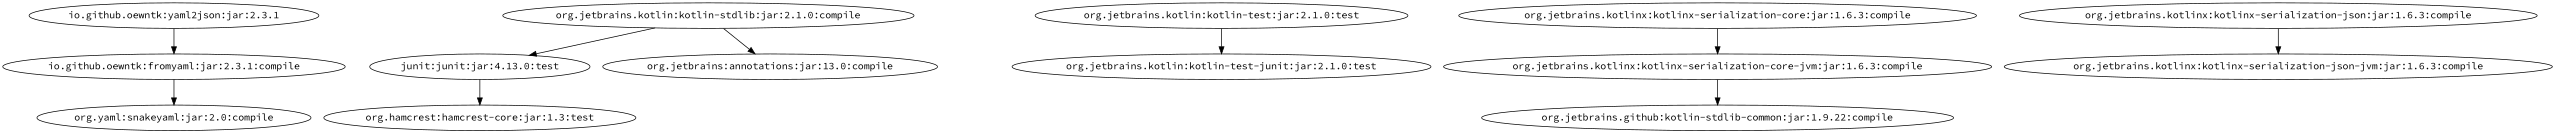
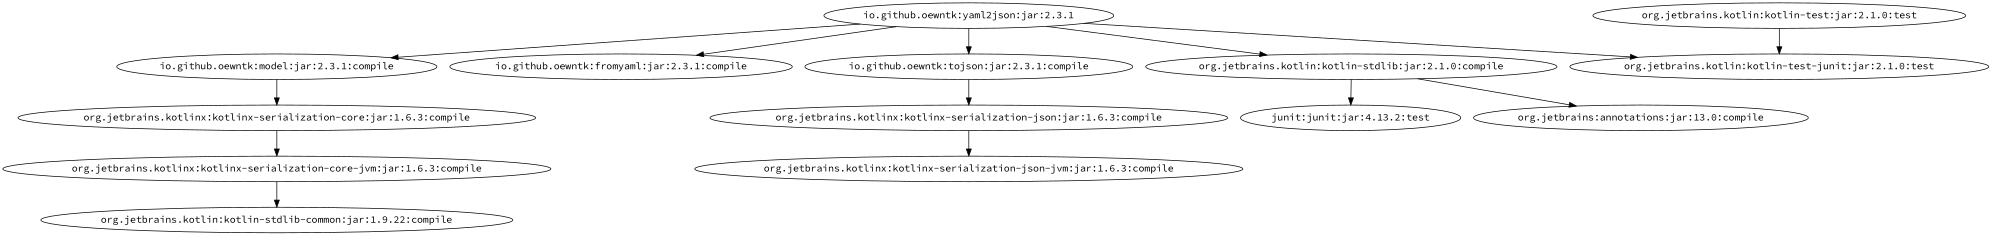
edge "io.github.oewntk:yaml2json:jar:2.3.1" -> "org.jetbrains.kotlin:kotlin-stdlib:jar:2.1.0:compile": added
edge "io.github.oewntk:yaml2json:jar:2.3.1" -> "org.jetbrains.kotlin:kotlin-test-junit:jar:2.1.0:test": added
node "io.github.oewntk:model:jar:2.3.1:compile": added
node "junit:junit:jar:4.13.0:test": label "junit:junit:jar:4.13.0:test" -> "junit:junit:jar:4.13.2:test"
node "io.github.oewntk:tojson:jar:2.3.1:compile": added
node "org.yaml:snakeyaml:jar:2.0:compile": removed
node "org.hamcrest:hamcrest-core:jar:1.3:test": removed
node "org.jetbrains.github:kotlin-stdlib-common:jar:1.9.22:compile": label "org.jetbrains.github:kotlin-stdlib-common:jar:1.9.22:compile" -> "org.jetbrains.kotlin:kotlin-stdlib-common:jar:1.9.22:compile"
